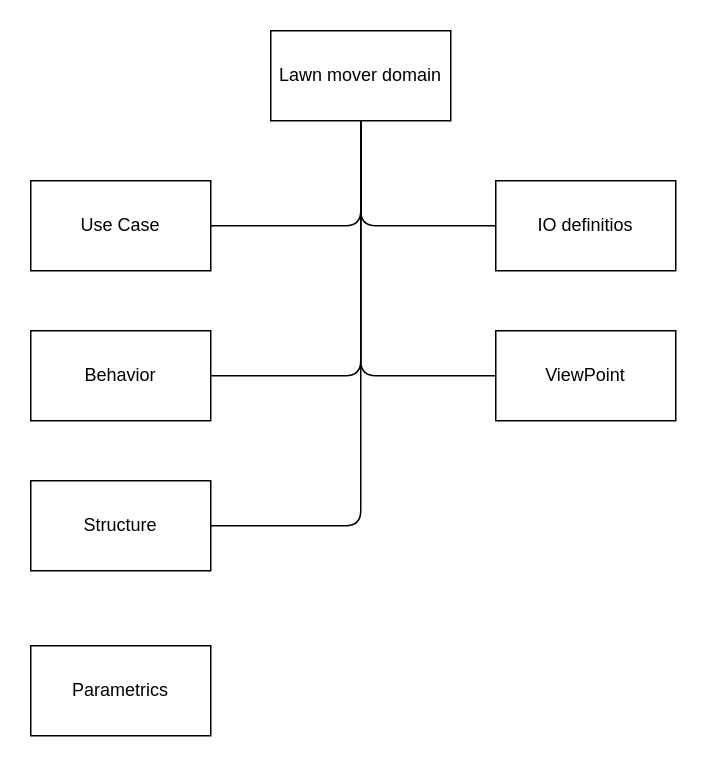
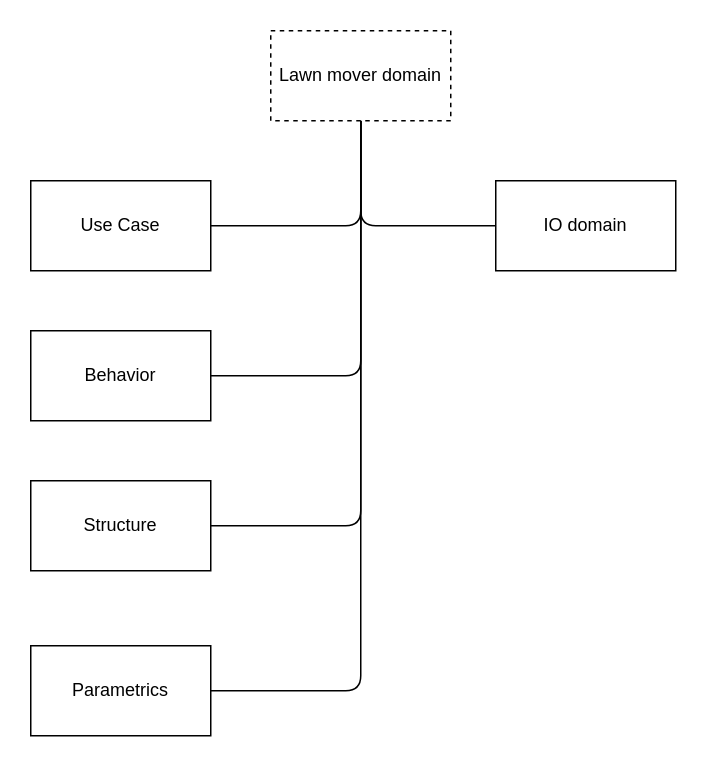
node "Lawn mover domain": style solid -> dashed
node "IO definitios": label "IO definitios" -> "IO domain"
edge "Lawn mover domain" -- "ViewPoint": removed
node "ViewPoint": removed
edge "Lawn mover domain" -- "Parametrics": added
